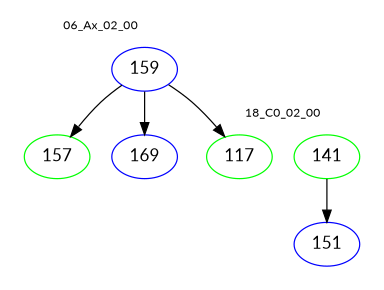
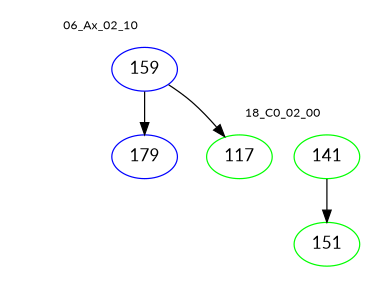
cluster "06_Ax_02_00": label "06_Ax_02_00" -> "06_Ax_02_10"
node "157": removed
node "169": label "169" -> "179"
node "151": color blue -> green
